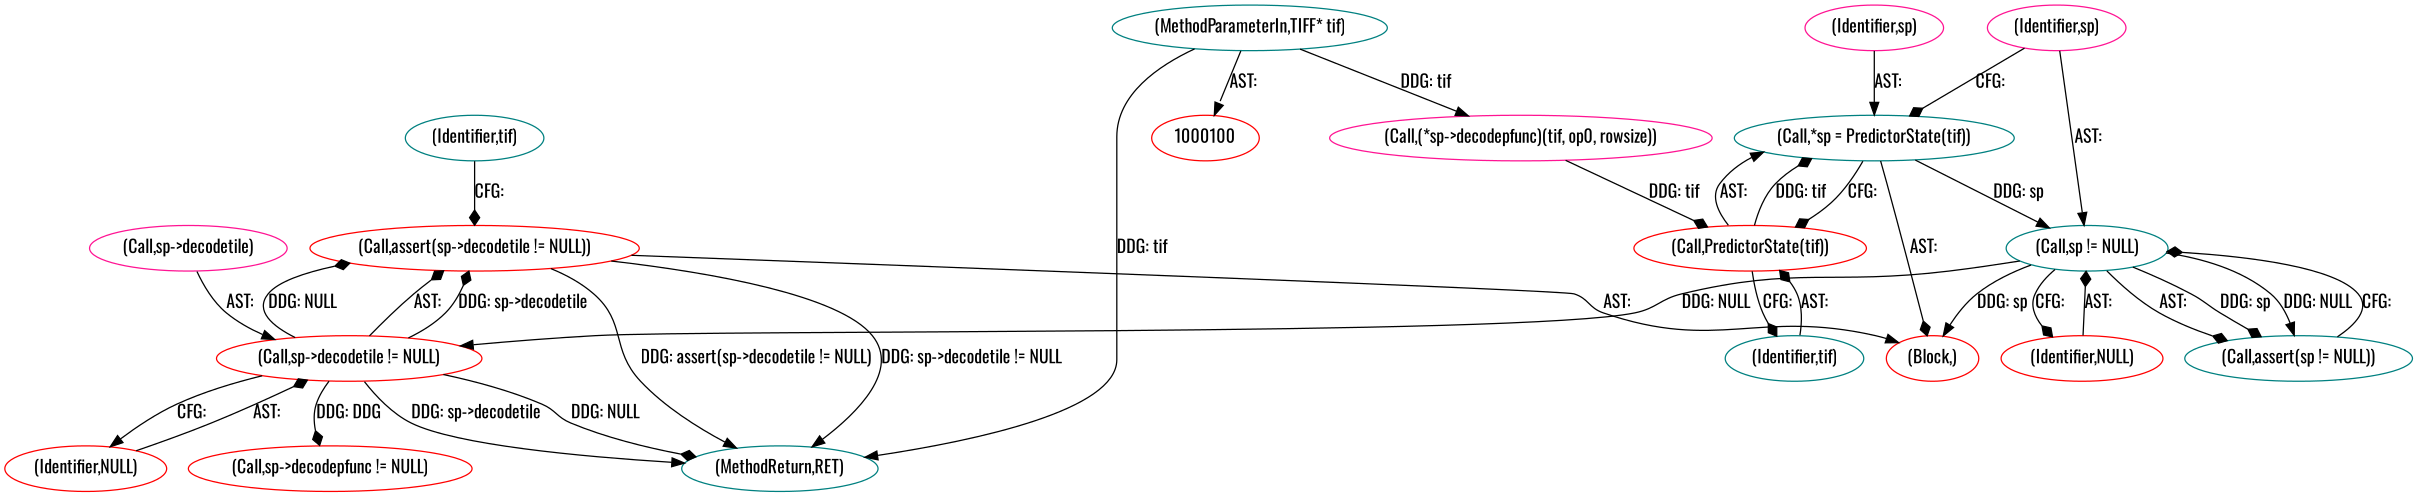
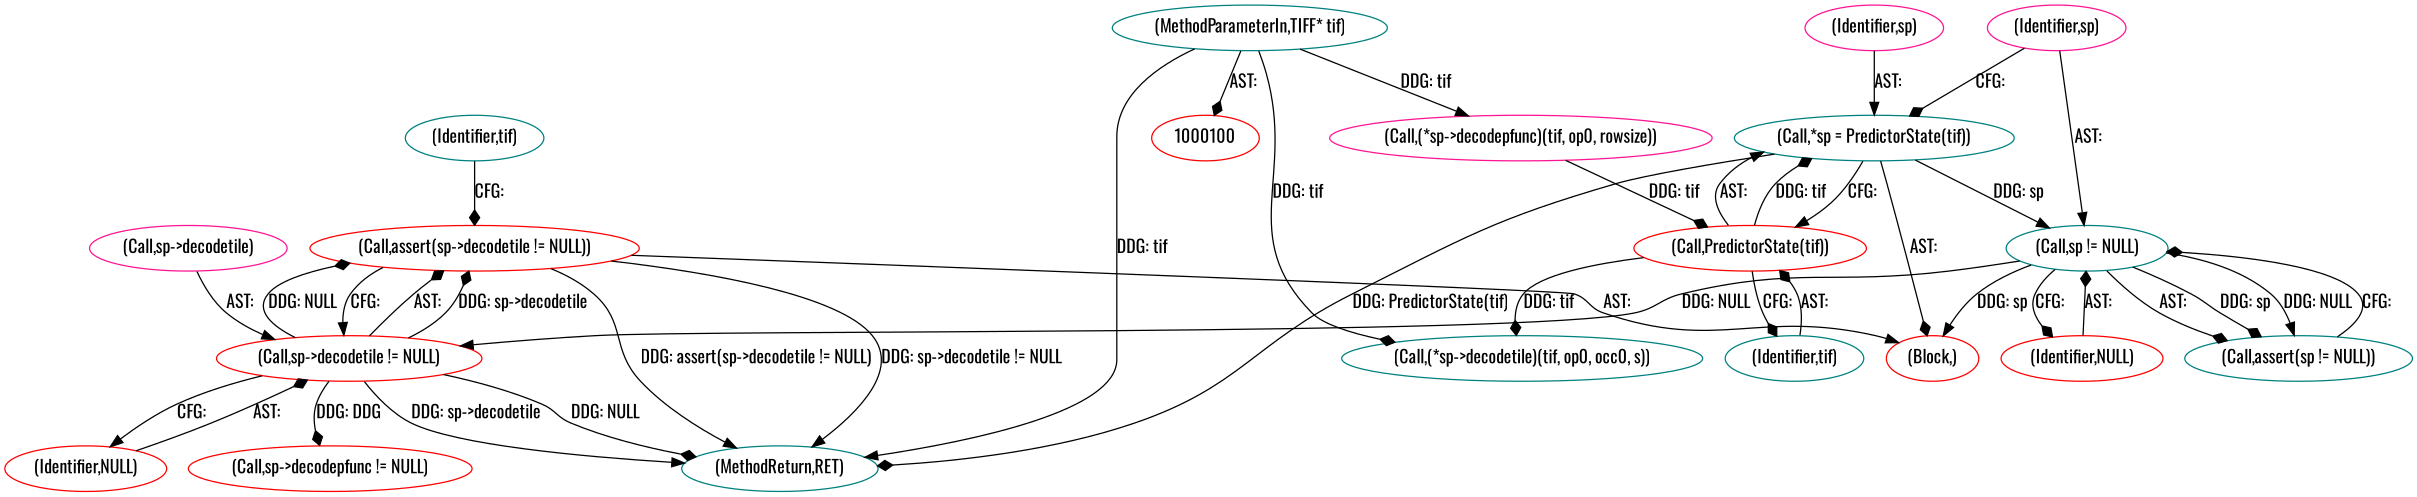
edge "(MethodParameterIn,TIFF* tif)" -> "1000100": arrowhead normal -> diamond
edge "(Call,*sp = PredictorState(tif))" -> "(Call,PredictorState(tif))": arrowhead diamond -> normal
edge "(Call,assert(sp->decodetile != NULL))" -> "(Call,sp->decodetile != NULL)": added, label "CFG:"
edge "(Call,*sp = PredictorState(tif))" -> "(MethodReturn,RET)": added, label "DDG: PredictorState(tif)"
node "(Call,(*sp->decodetile)(tif, op0, occ0, s))": added
